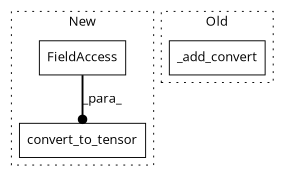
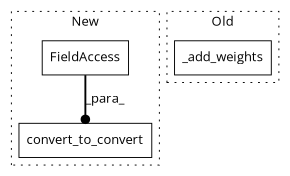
node "_add_convert": label "_add_convert" -> "_add_weights"
node "convert_to_tensor": label "convert_to_tensor" -> "convert_to_convert"
